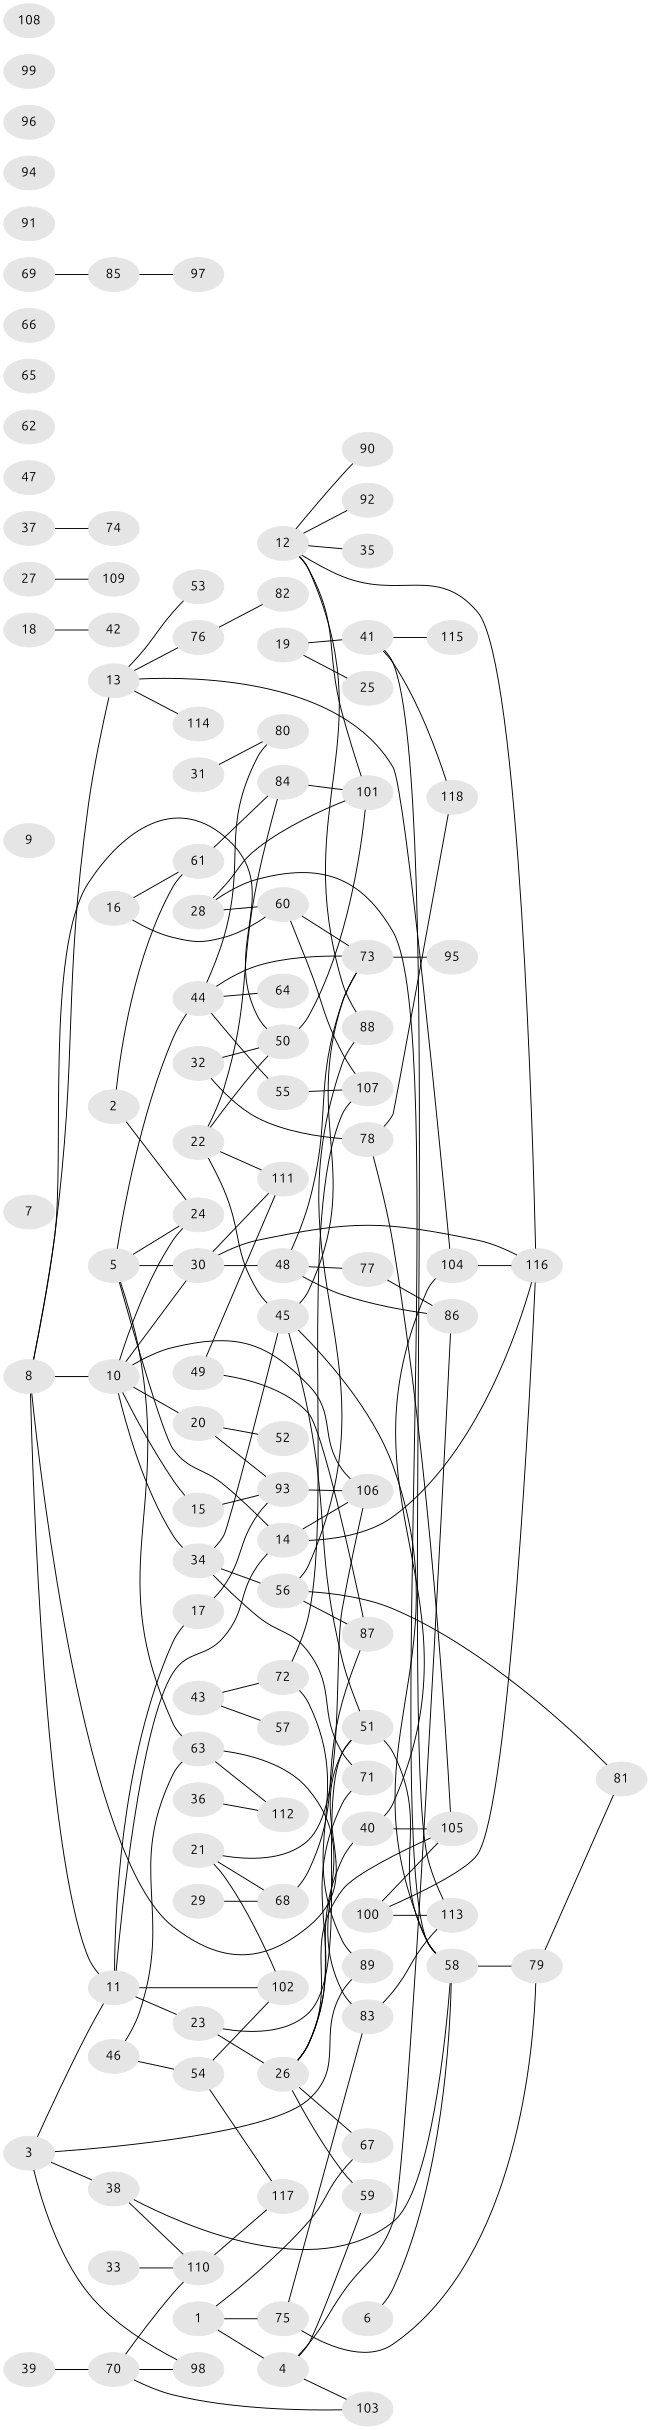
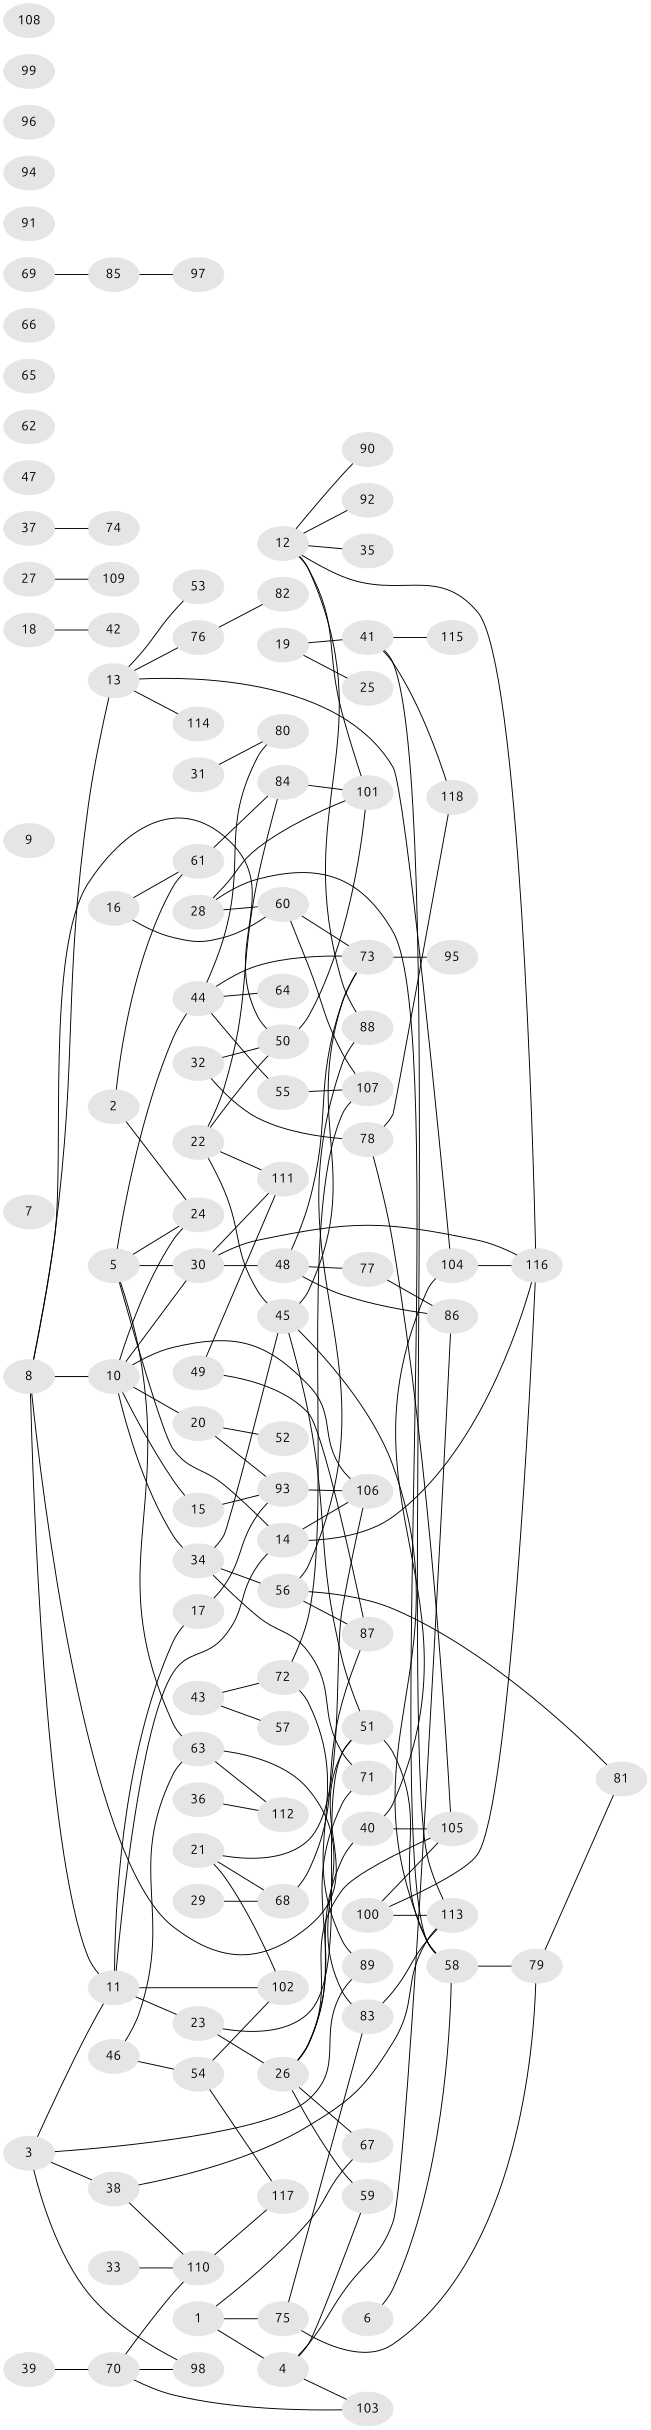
edge "58" -- "38": now "113" -- "38"
